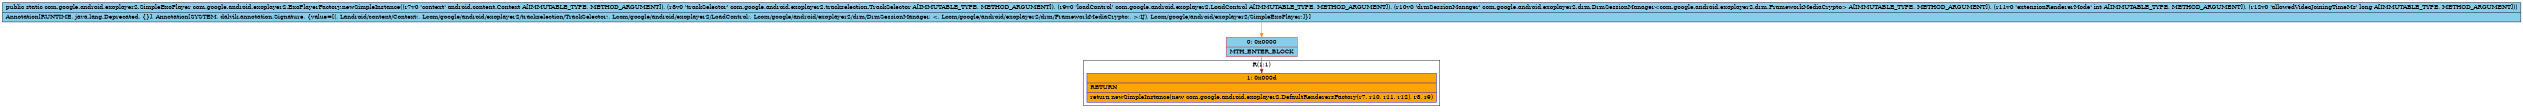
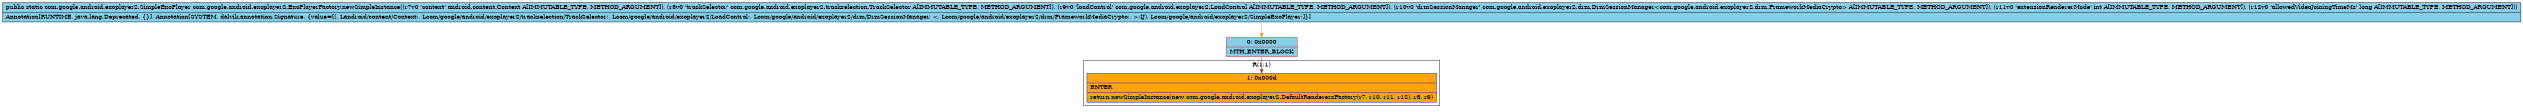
node "1: 0x000d": text "RETURN" -> "ENTER"
